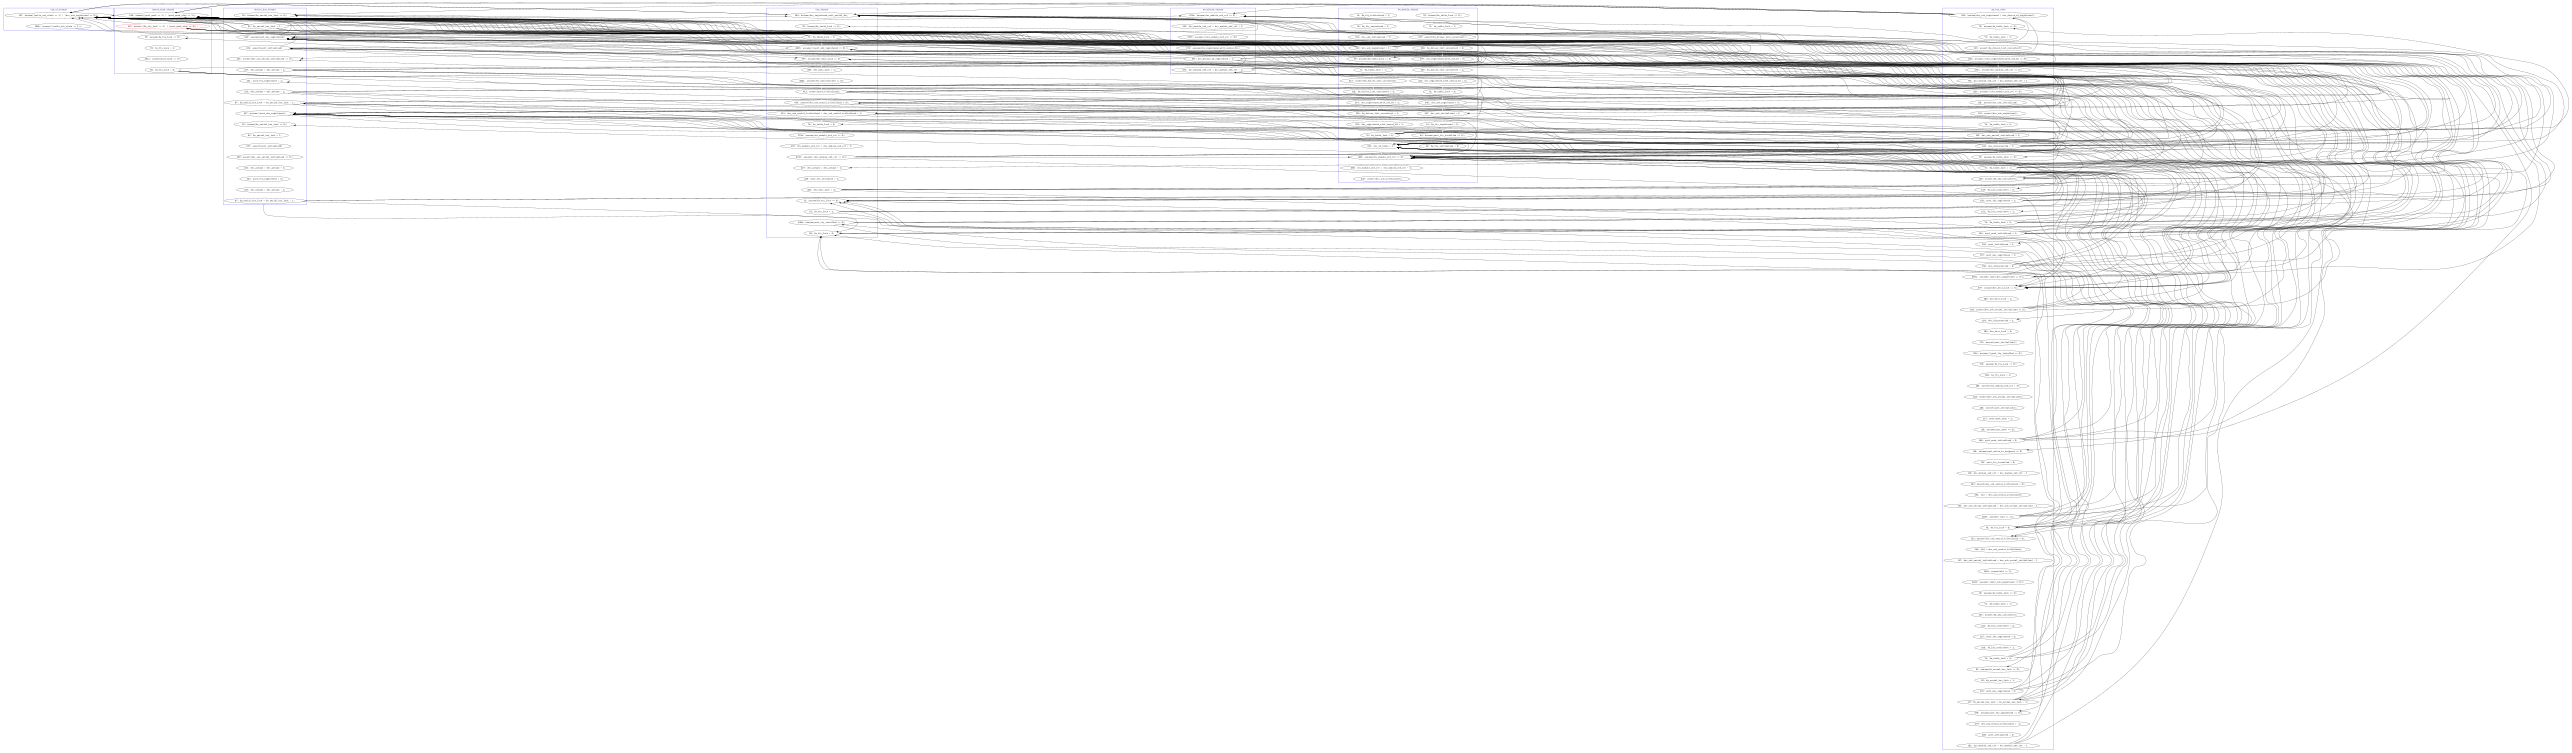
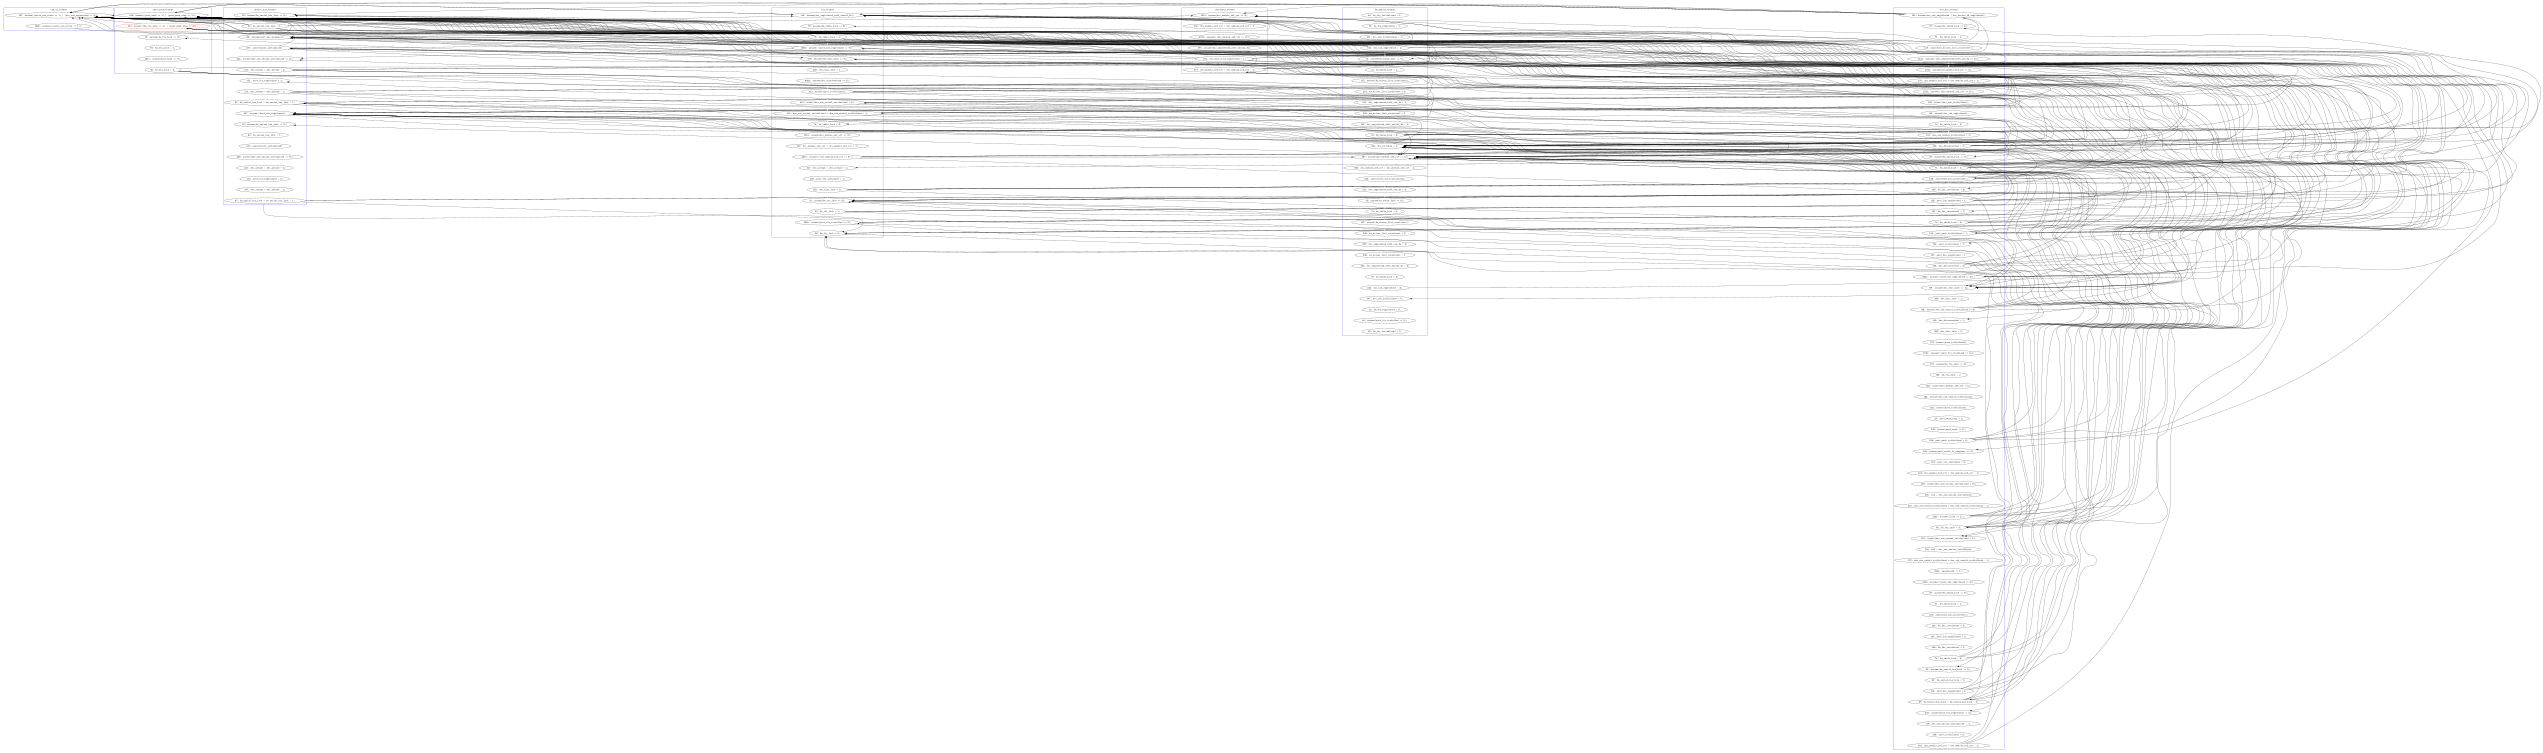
cluster "assert_work_thread": label "assert_work_thread" -> "port_work_thread"
cluster "usb_bus_with": label "usb_bus_with" -> "usb_bus_thread"
edge "401b: assume(!(port_idr_registered == 0));" -> "518: assume((port_work == 1) | (port_work_stop == 1));": added
node "533: assume(port_dev_registered);": label "533: assume(port_dev_registered);" -> "533: assume(port_dev_progress);"
edge "577: drv_module_ref_cnt = drv_module_ref_cnt - 1;" -> "326: drv_id_table = 1;": added
node "331: drv_registered_with_usb_fw = 0;": added
